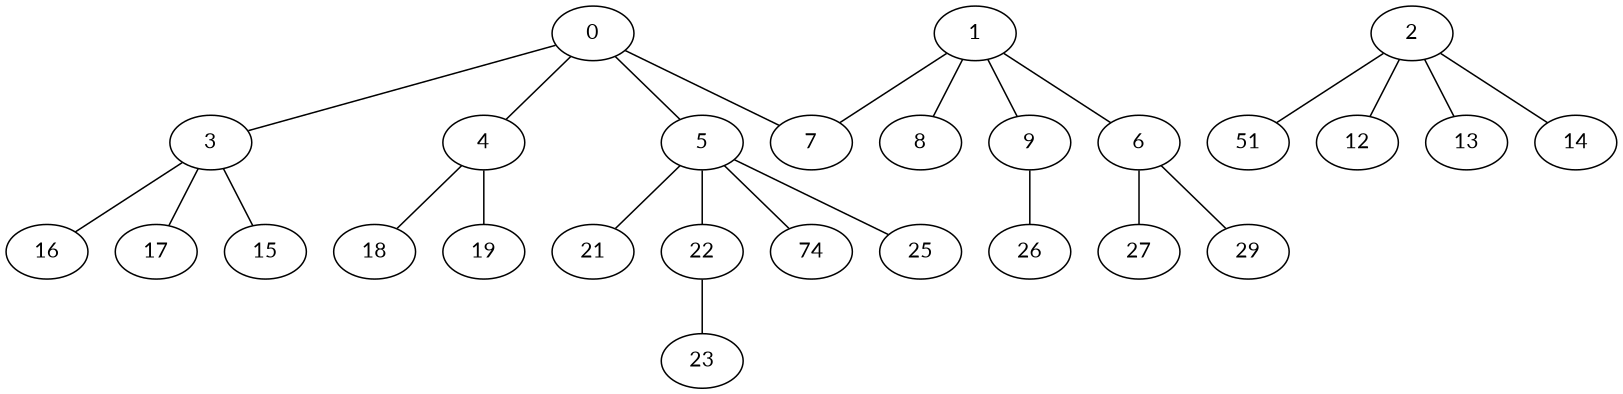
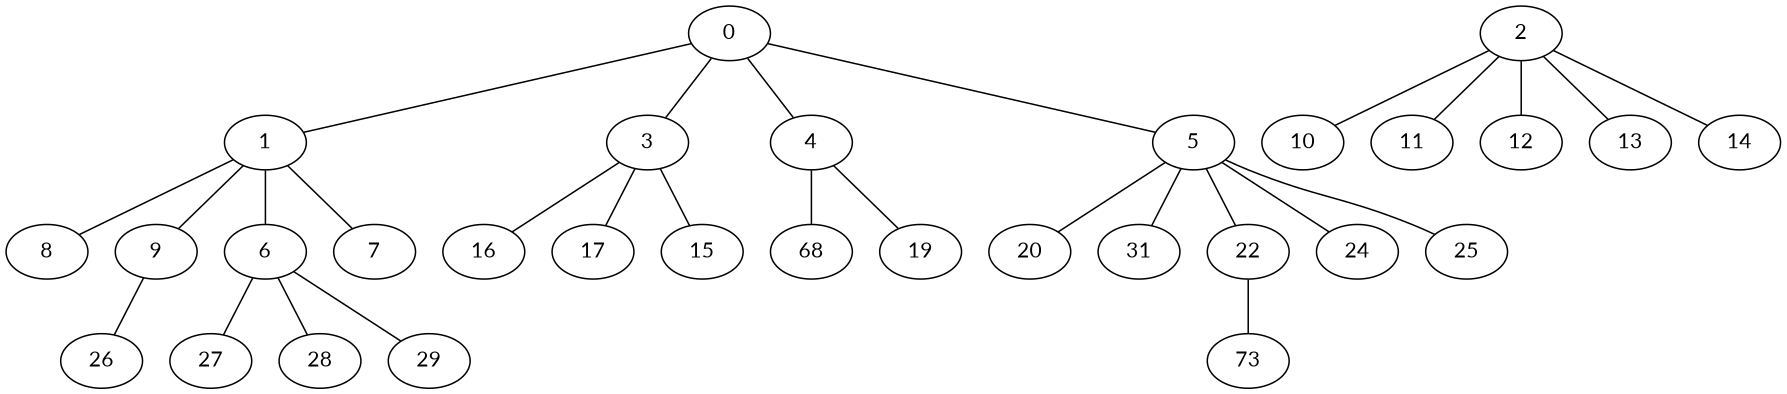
edge "0" -- "7": now "0" -- "1"
node "51": label "51" -> "11"
node "10": added
node "18": label "18" -> "68"
node "21": label "21" -> "31"
node "74": label "74" -> "24"
node "20": added
node "28": added
node "23": label "23" -> "73"
